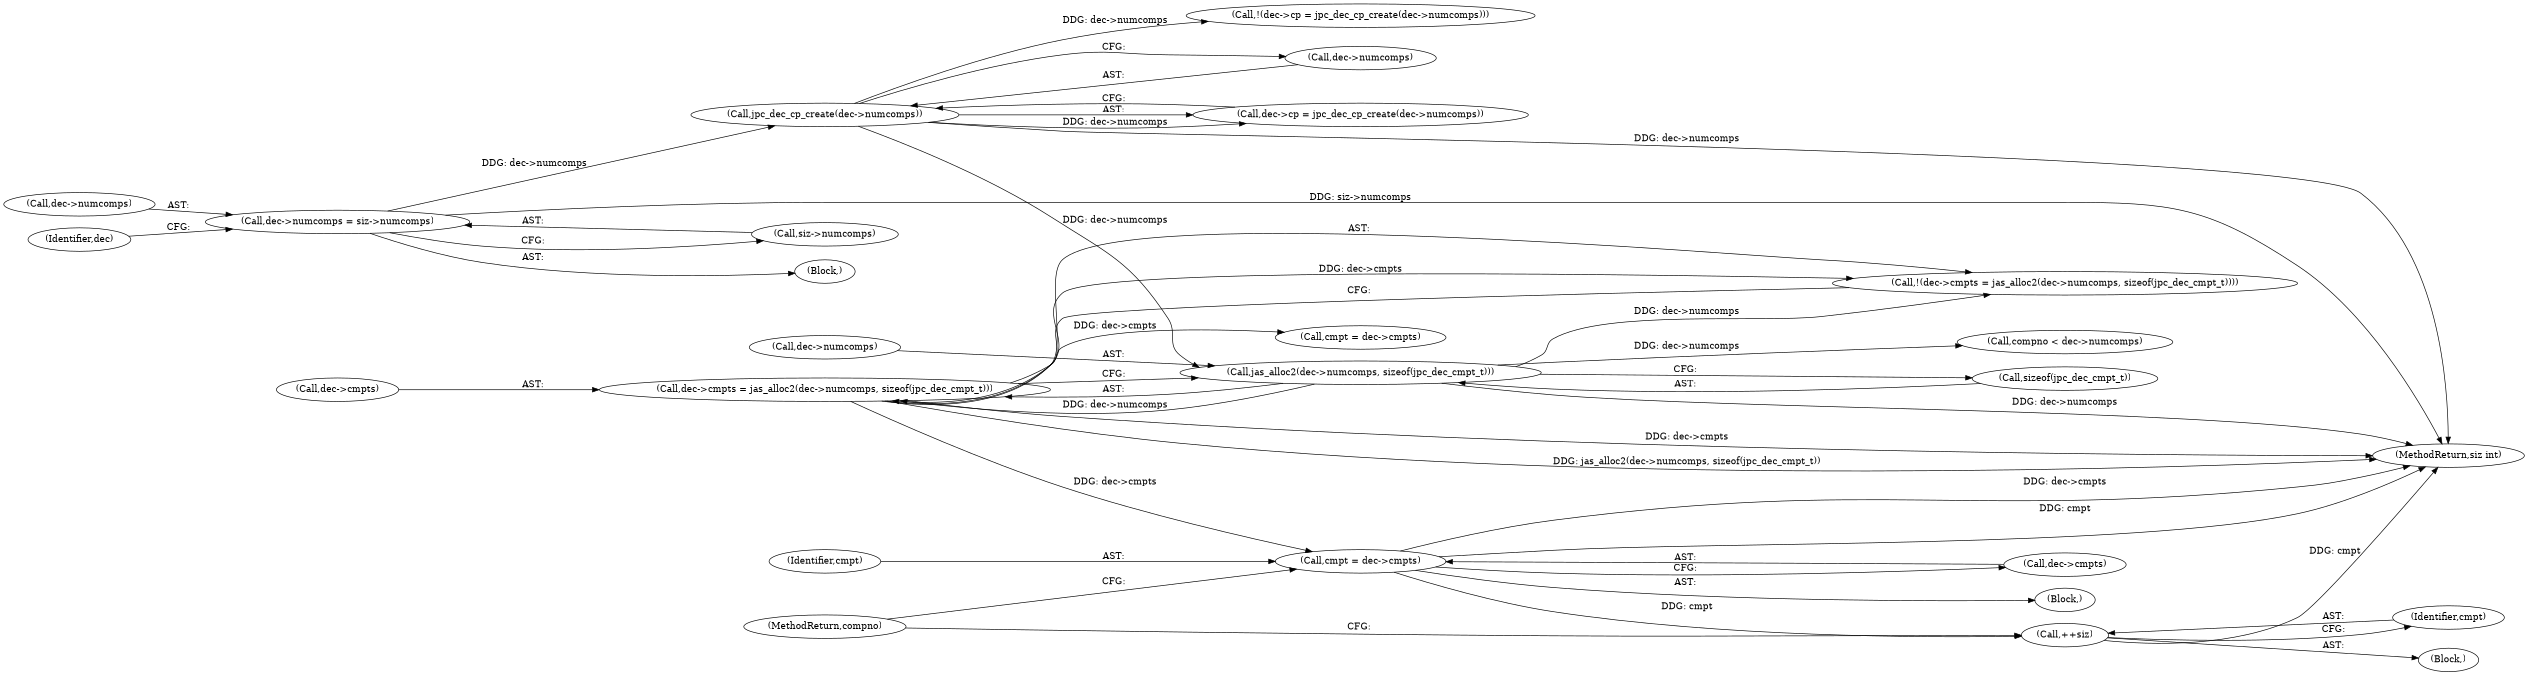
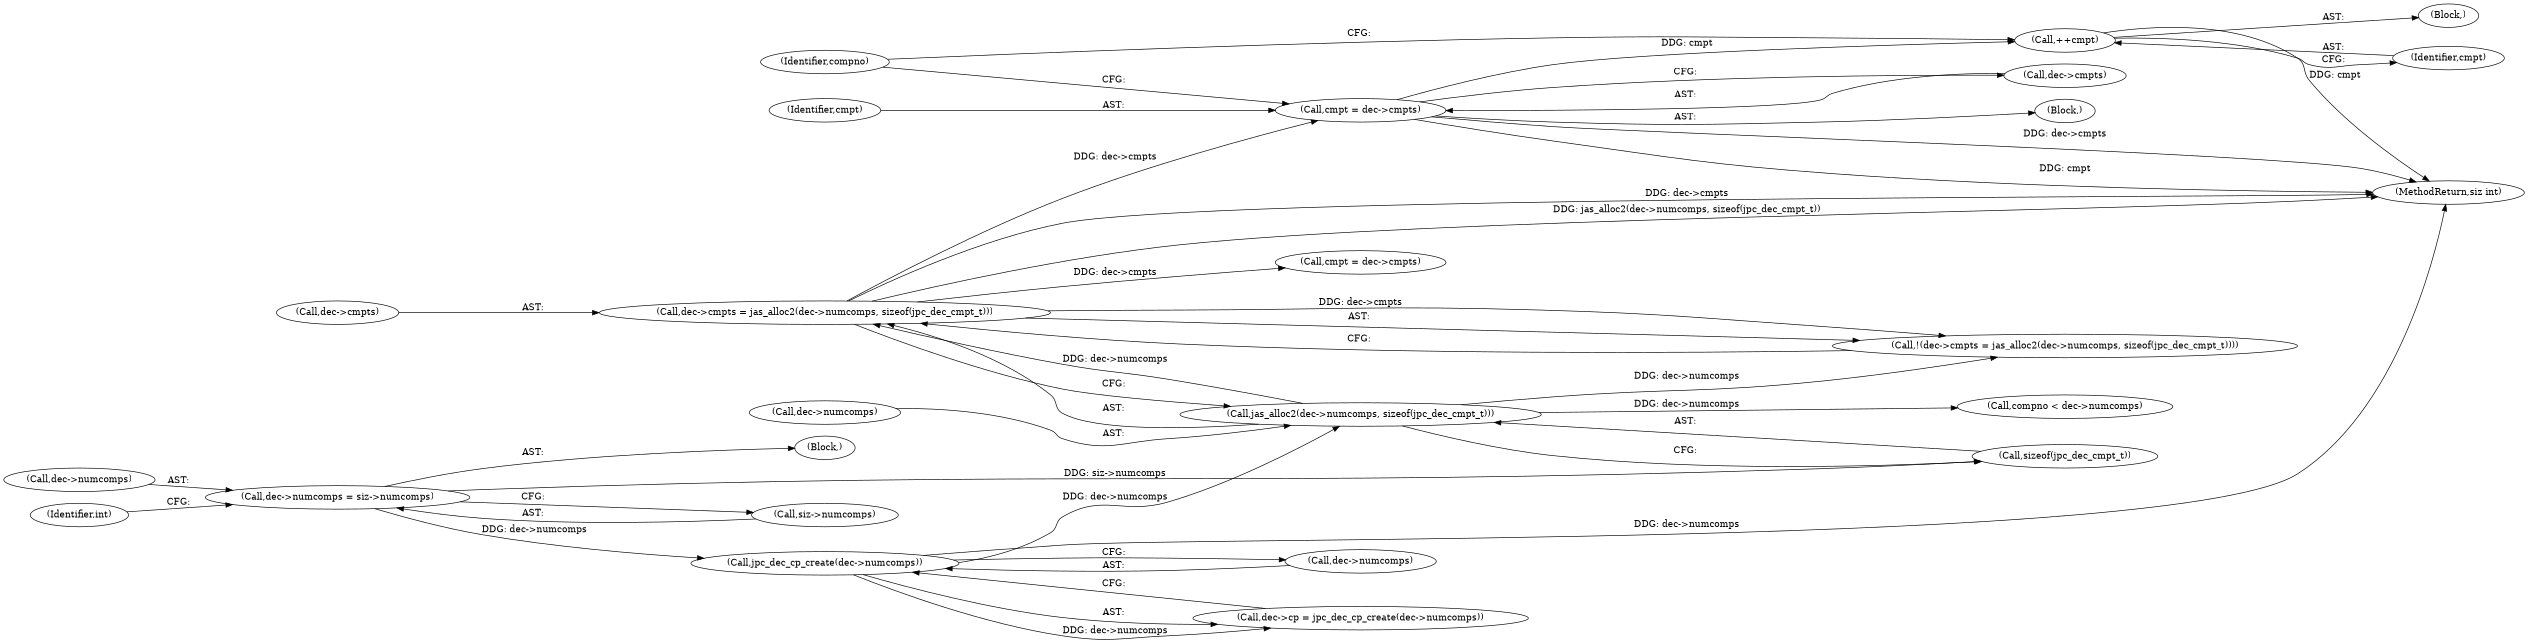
node "(Call,!(dec->cp = jpc_dec_cp_create(dec->numcomps)))": removed
edge "(Call,dec->numcomps = siz->numcomps)" -> "(MethodReturn,siz int)": now "(Call,dec->numcomps = siz->numcomps)" -> "(Call,sizeof(jpc_dec_cmpt_t))"
node "(Identifier,dec)": label "(Identifier,dec)" -> "(Identifier,int)"
edge "(Call,jas_alloc2(dec->numcomps, sizeof(jpc_dec_cmpt_t)))" -> "(MethodReturn,siz int)": removed, label "DDG: dec->numcomps"
node "(MethodReturn,compno)": label "(MethodReturn,compno)" -> "(Identifier,compno)"
node "(Call,++siz)": label "(Call,++siz)" -> "(Call,++cmpt)"
